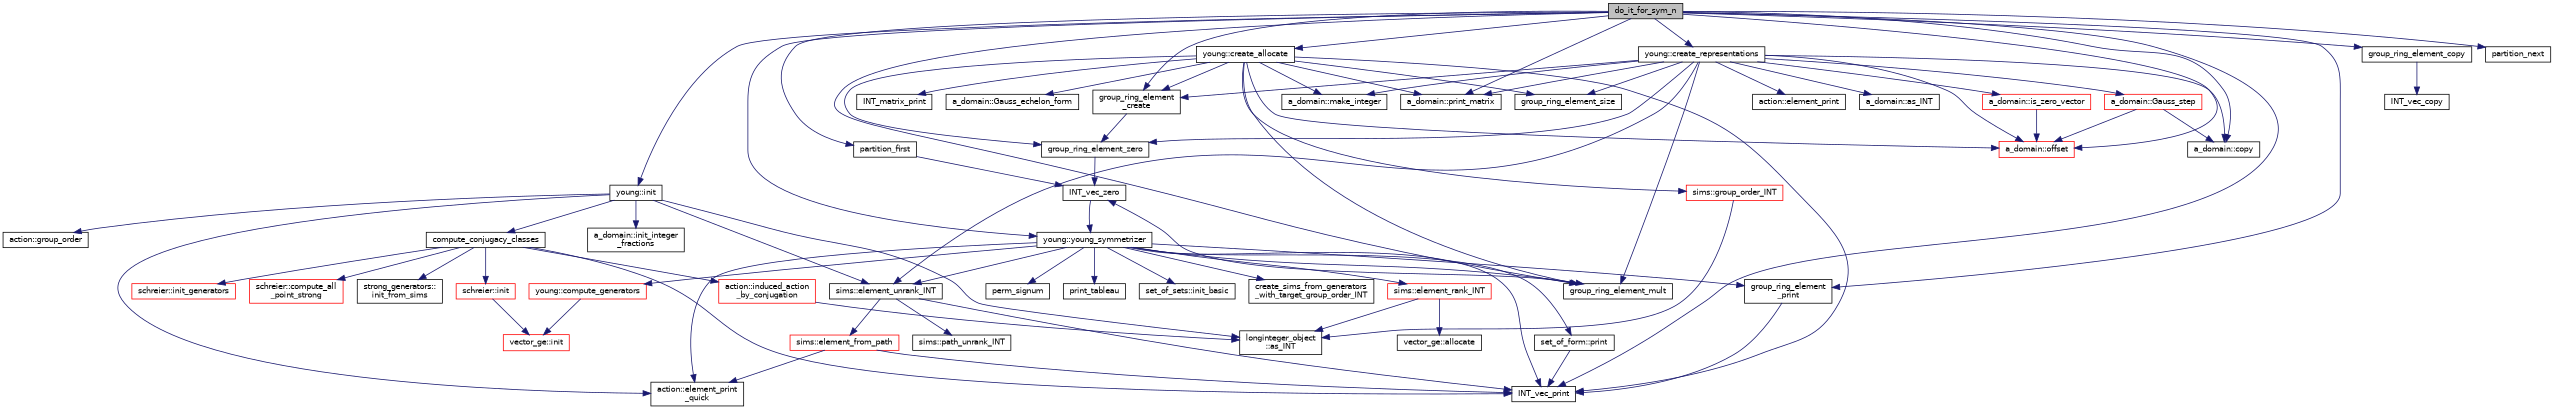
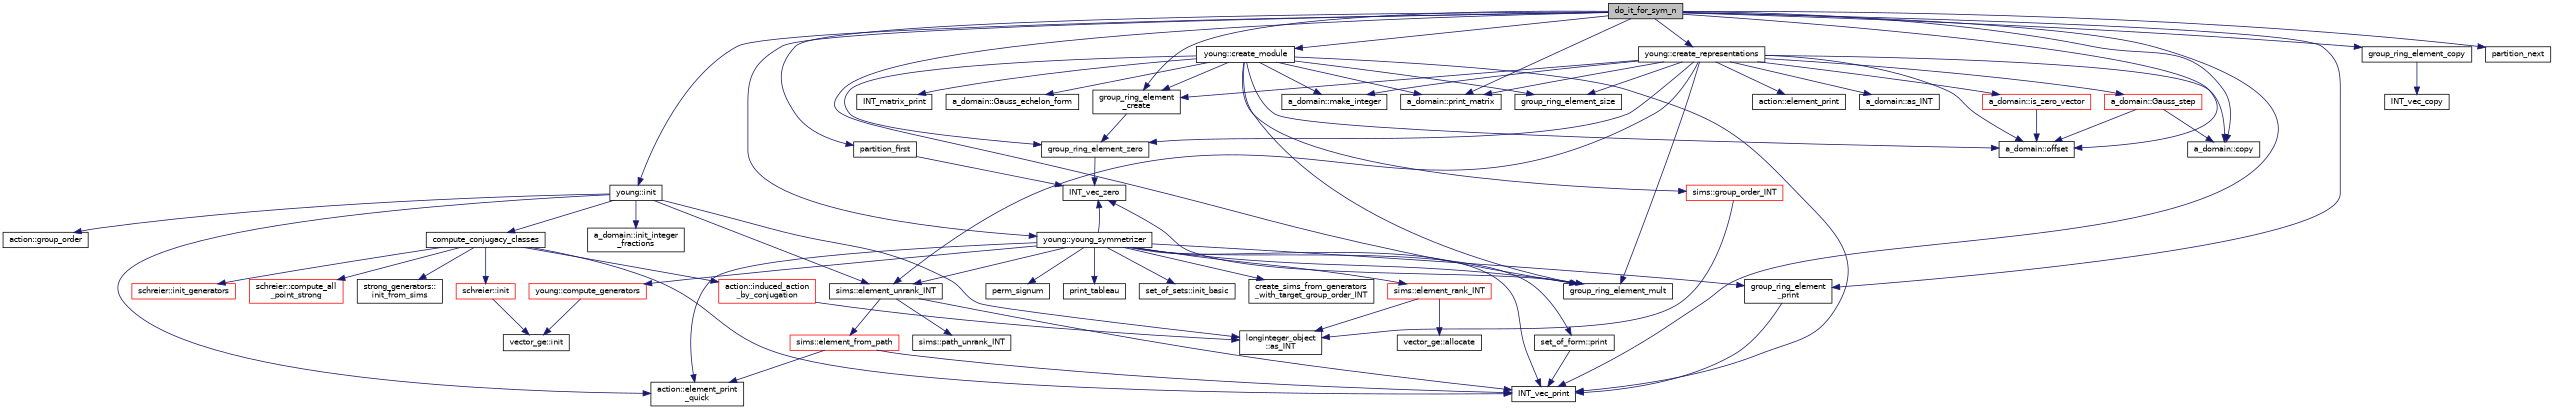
node "young::create_allocate": label "young::create_allocate" -> "young::create_module"
node "a_domain::offset": color red -> black
edge "INT_vec_zero" -> "young::young_symmetrizer": reversed
node "vector_ge::init": color red -> black
